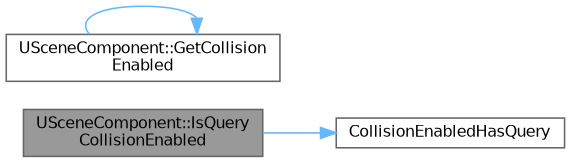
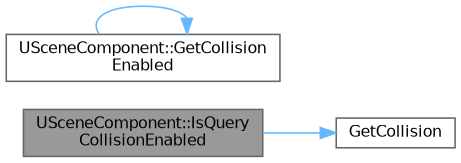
node "CollisionEnabledHasQuery": label "CollisionEnabledHasQuery" -> "GetCollision"
